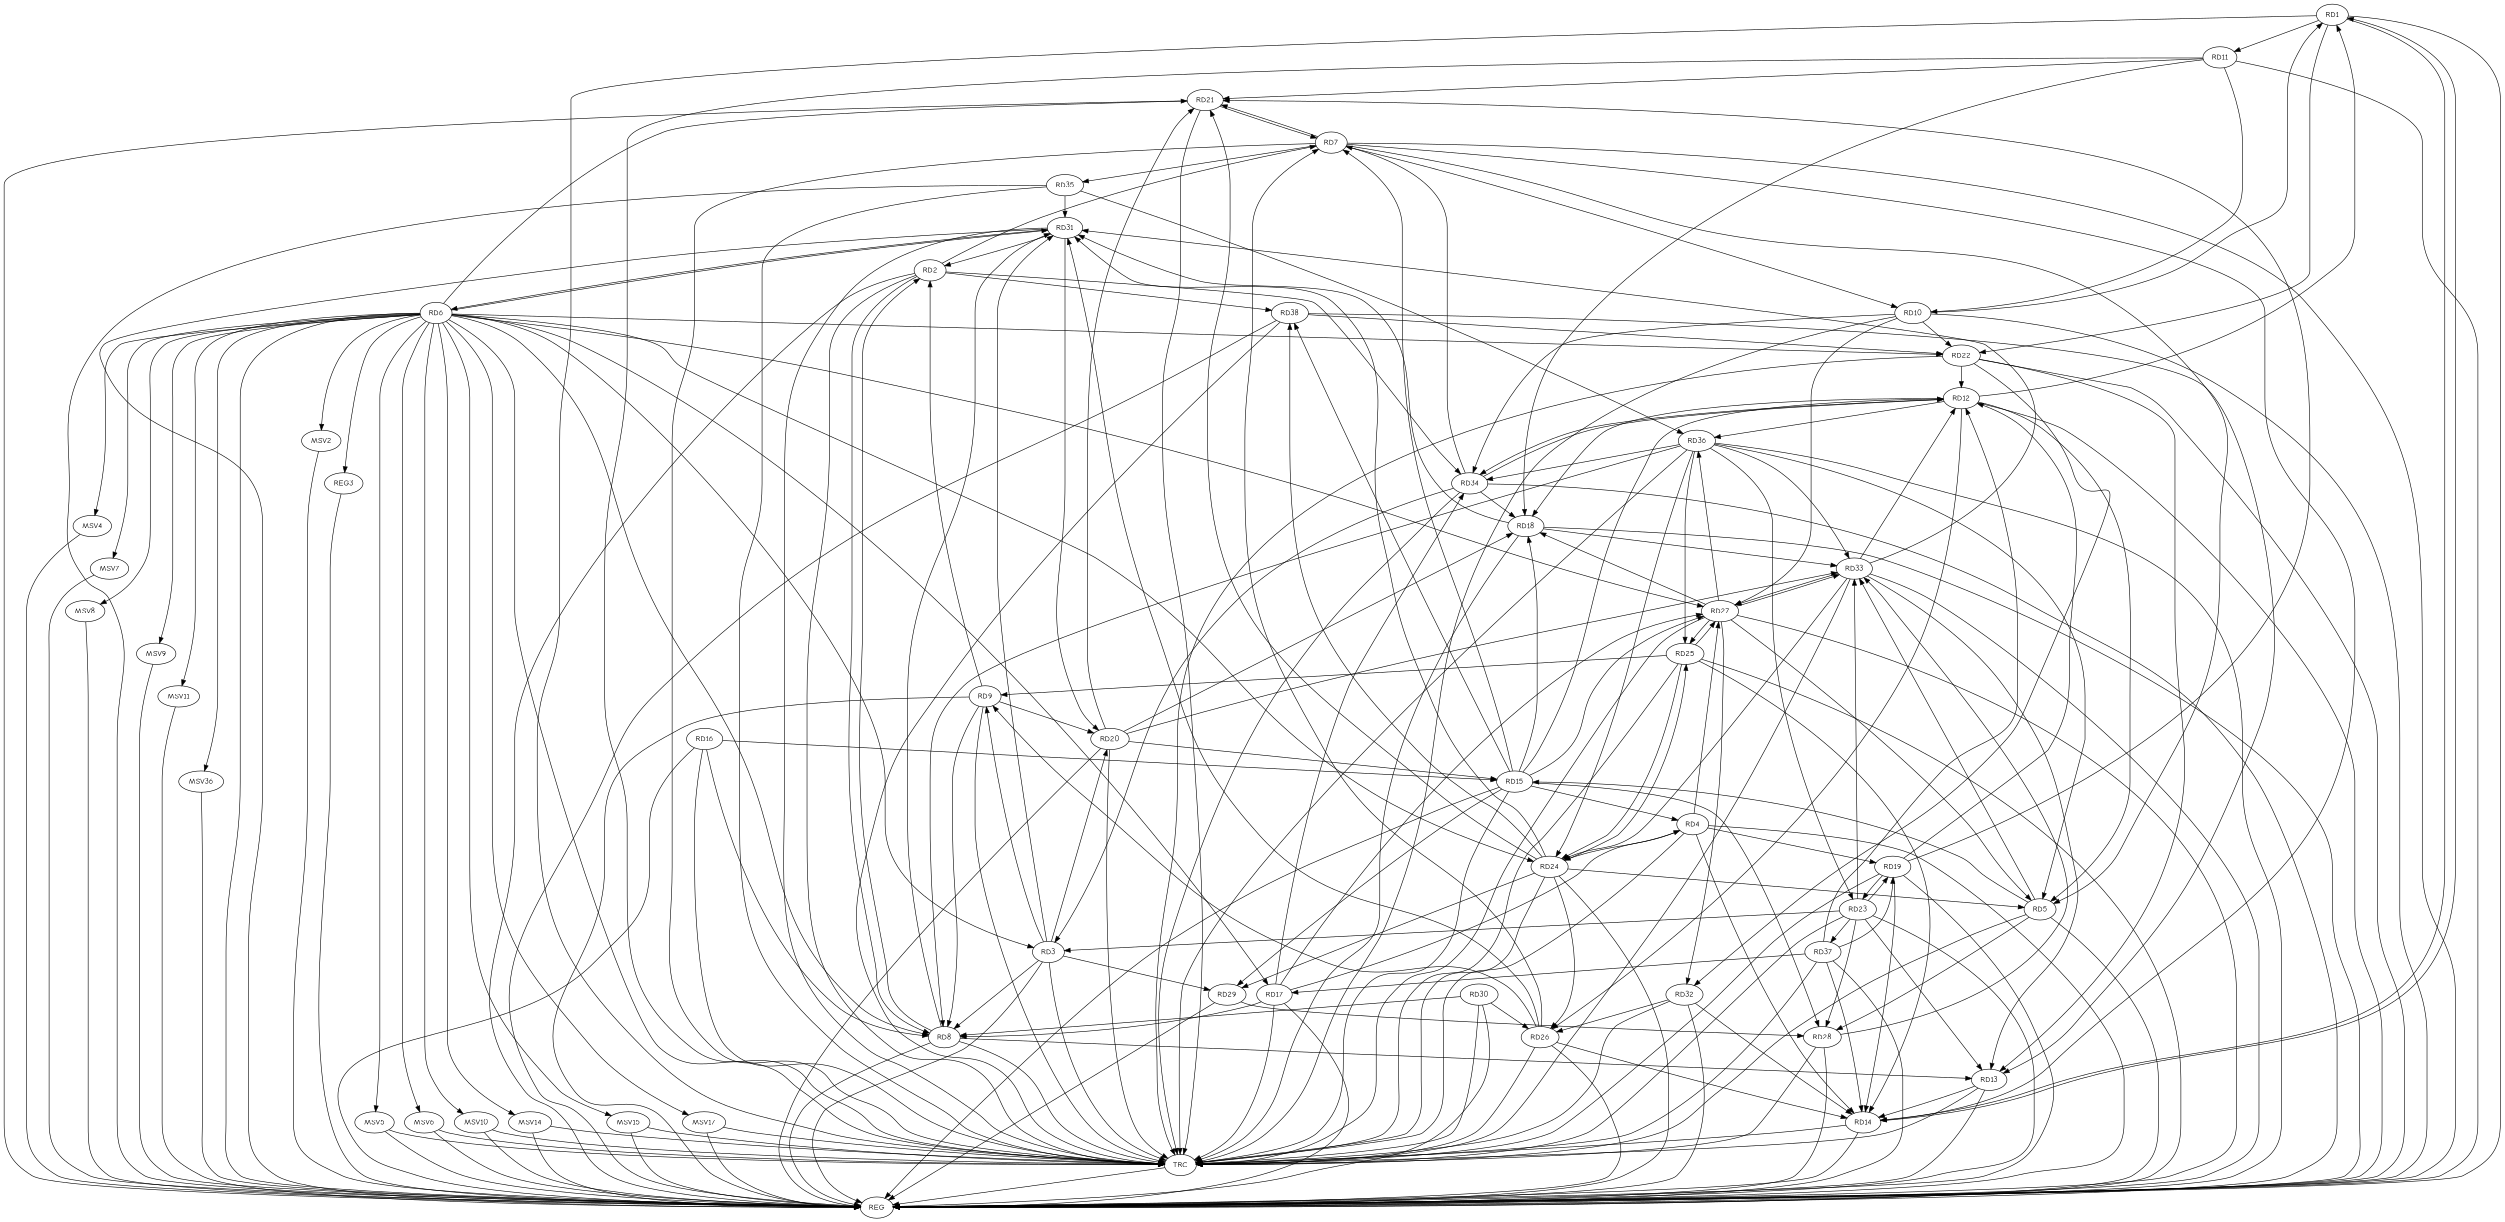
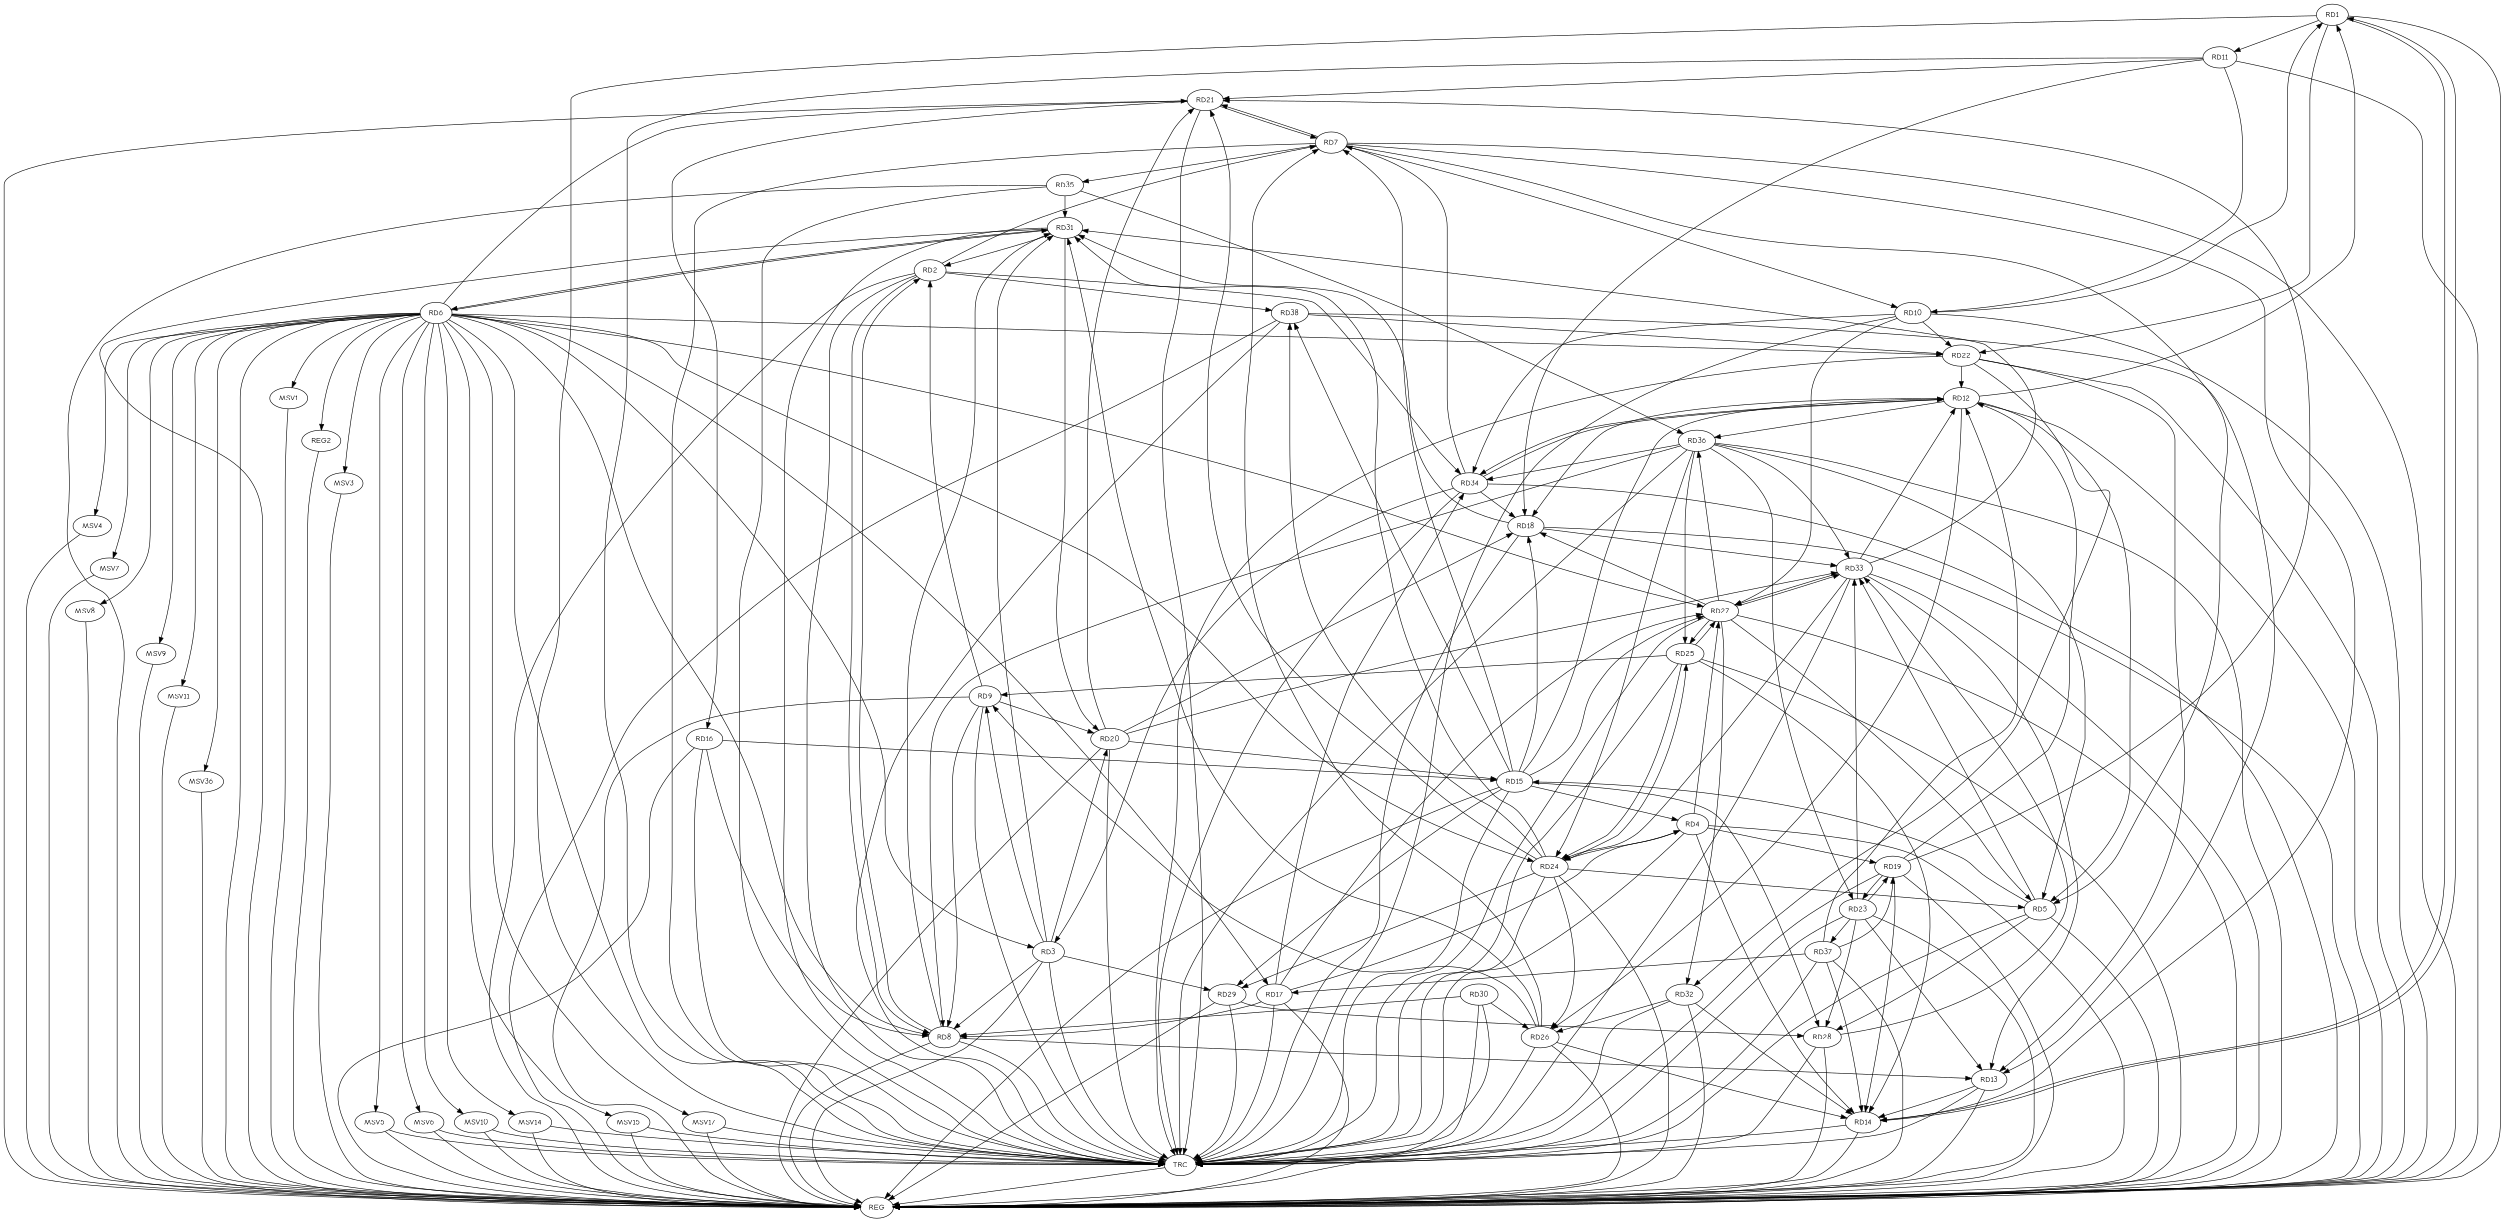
edge "RD21" -> "RD16": added
node "MSV1": added
node "MSV2": label "MSV2" -> "REG2"
node "REG3": label "REG3" -> "MSV3"
edge "RD23" -> "RD3": removed
edge "RD29" -> "TRC": added
